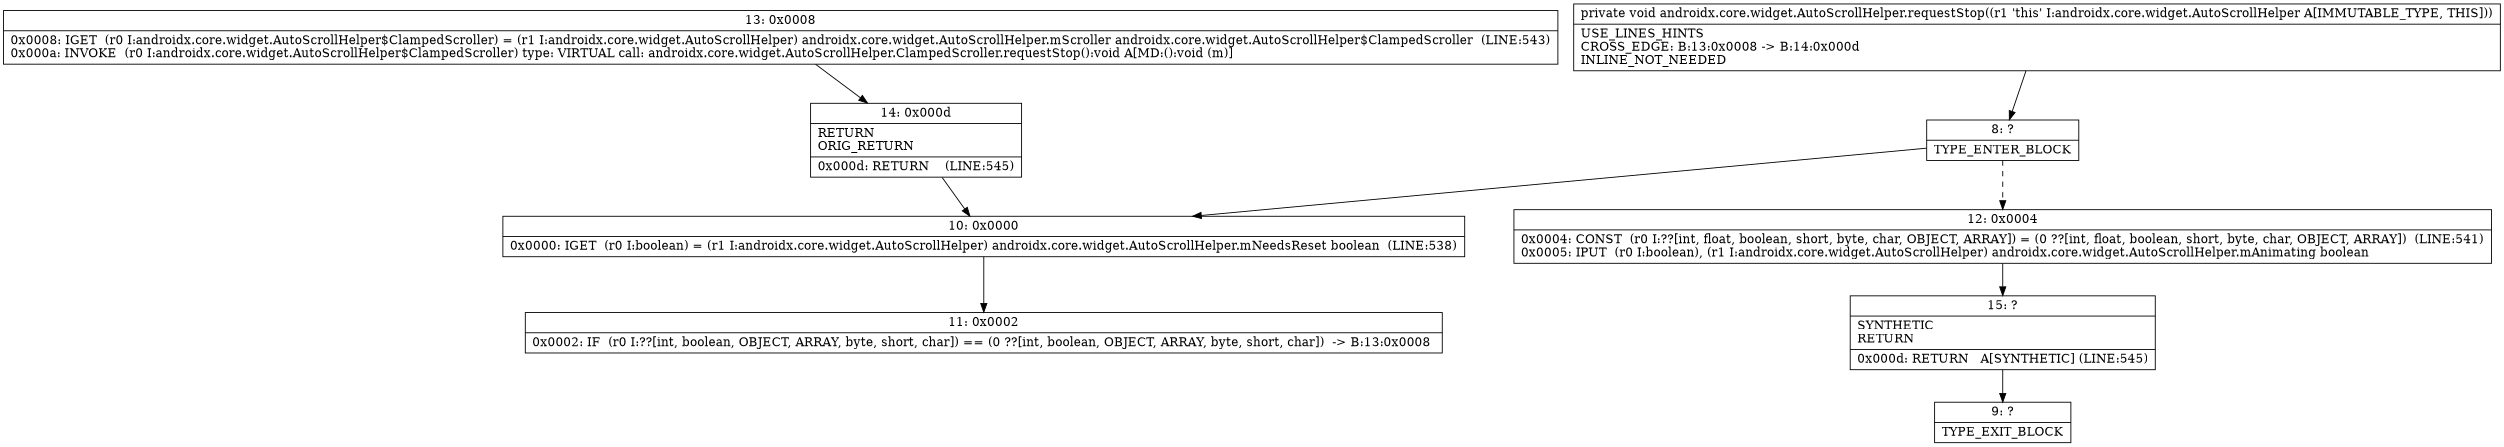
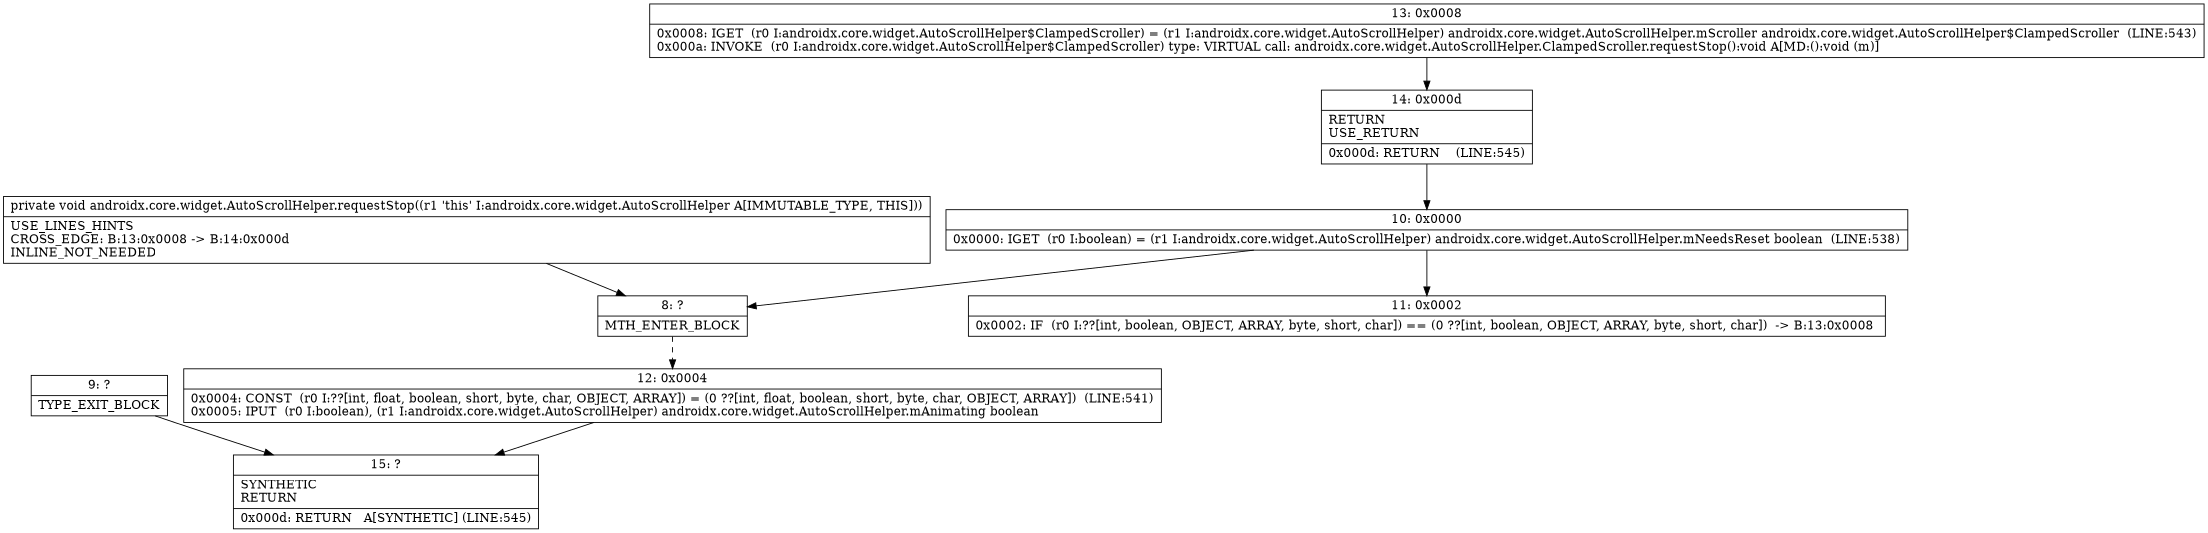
node "14: 0x000d": text "ORIG_RETURN" -> "USE_RETURN"
node "8: ?": text "TYPE_ENTER_BLOCK" -> "MTH_ENTER_BLOCK"
edge "8: ?" -> "10: 0x0000": reversed
edge "15: ?" -> "9: ?": reversed
